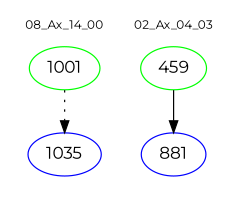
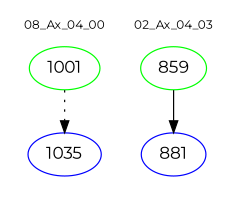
cluster "08_Ax_14_00": label "08_Ax_14_00" -> "08_Ax_04_00"
node "459": label "459" -> "859"
